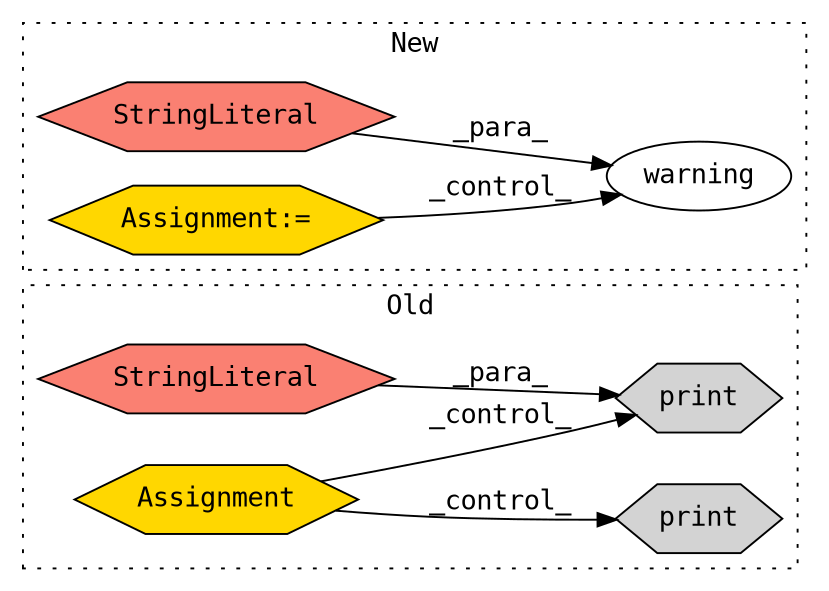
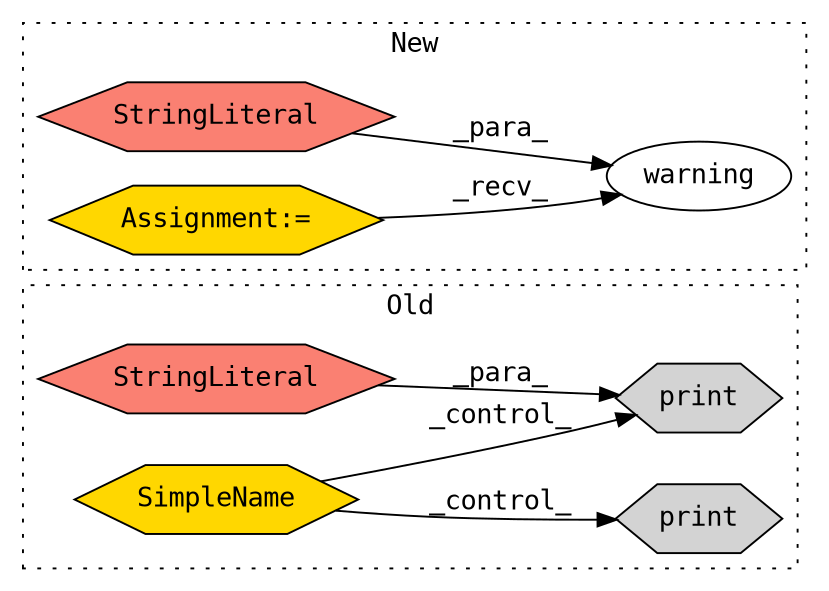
edge "Assignment:=" -> "warning": label "_control_" -> "_recv_"
node "Assignment": label "Assignment" -> "SimpleName"
